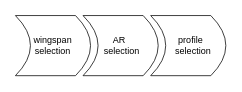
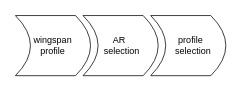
node "wingspan selection": label "wingspan selection" -> "wingspan profile"
